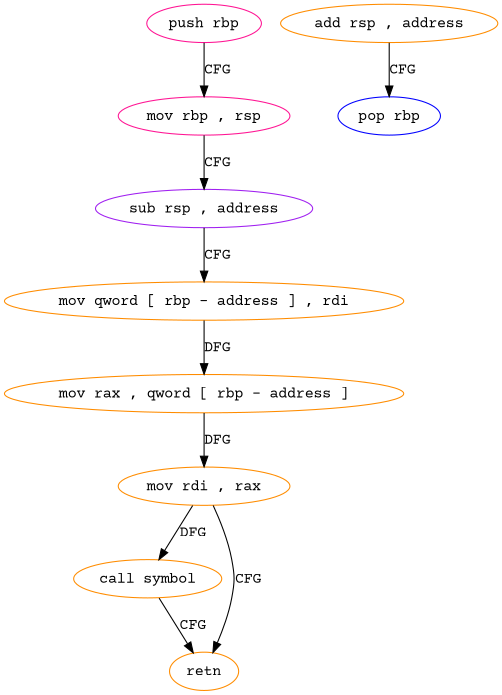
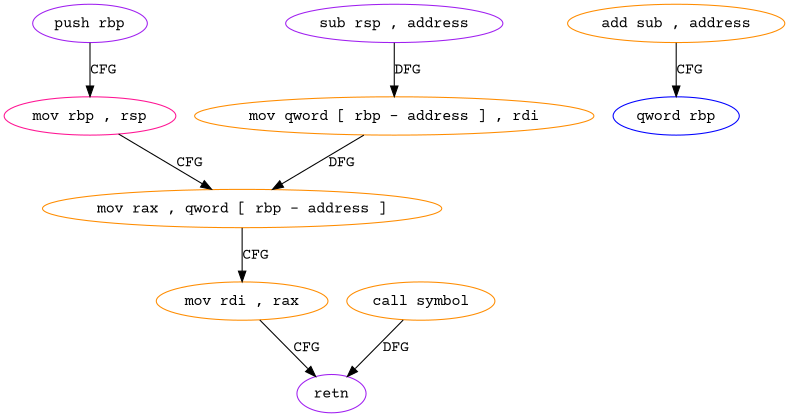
node "push rbp": color deeppink -> purple
node "add rsp , address": label "add rsp , address" -> "add sub , address"
node "pop rbp": label "pop rbp" -> "qword rbp"
edge "mov rbp , rsp" -> "sub rsp , address": now "mov rbp , rsp" -> "mov rax , qword [ rbp - address ]"
edge "sub rsp , address" -> "mov qword [ rbp - address ] , rdi": label "CFG" -> "DFG"
edge "mov rax , qword [ rbp - address ]" -> "mov rdi , rax": label "DFG" -> "CFG"
edge "mov rdi , rax" -> "call symbol": removed, label "DFG"
edge "call symbol" -> "retn": label "CFG" -> "DFG"
node "retn": color darkorange -> purple
